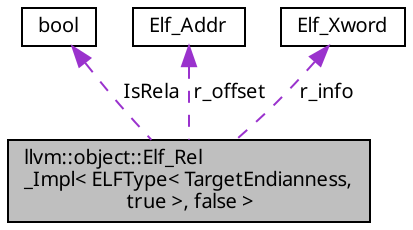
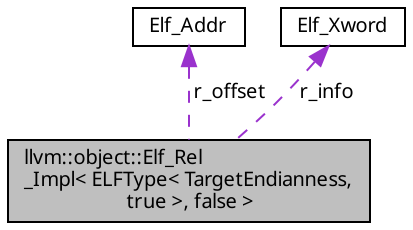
node "bool": removed
